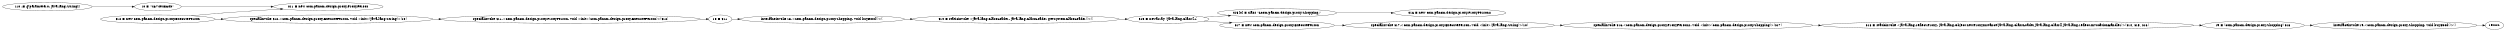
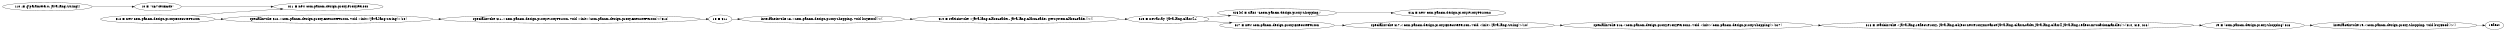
node "return": label "return" -> "reflect"
